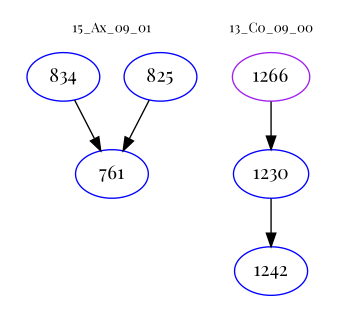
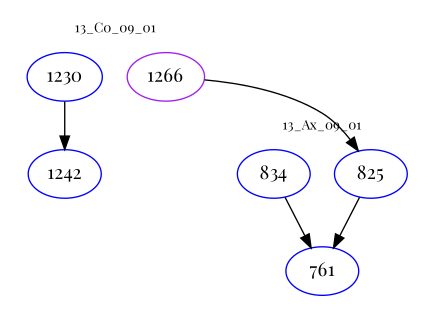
cluster "15_Ax_09_01": label "15_Ax_09_01" -> "13_Ax_09_01"
cluster "13_C0_09_00": label "13_C0_09_00" -> "13_C0_09_01"
edge "1266" -> "1230": now "1266" -> "825"
